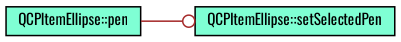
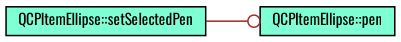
edge "QCPItemEllipse::pen" -> "QCPItemEllipse::setSelectedPen": reversed
